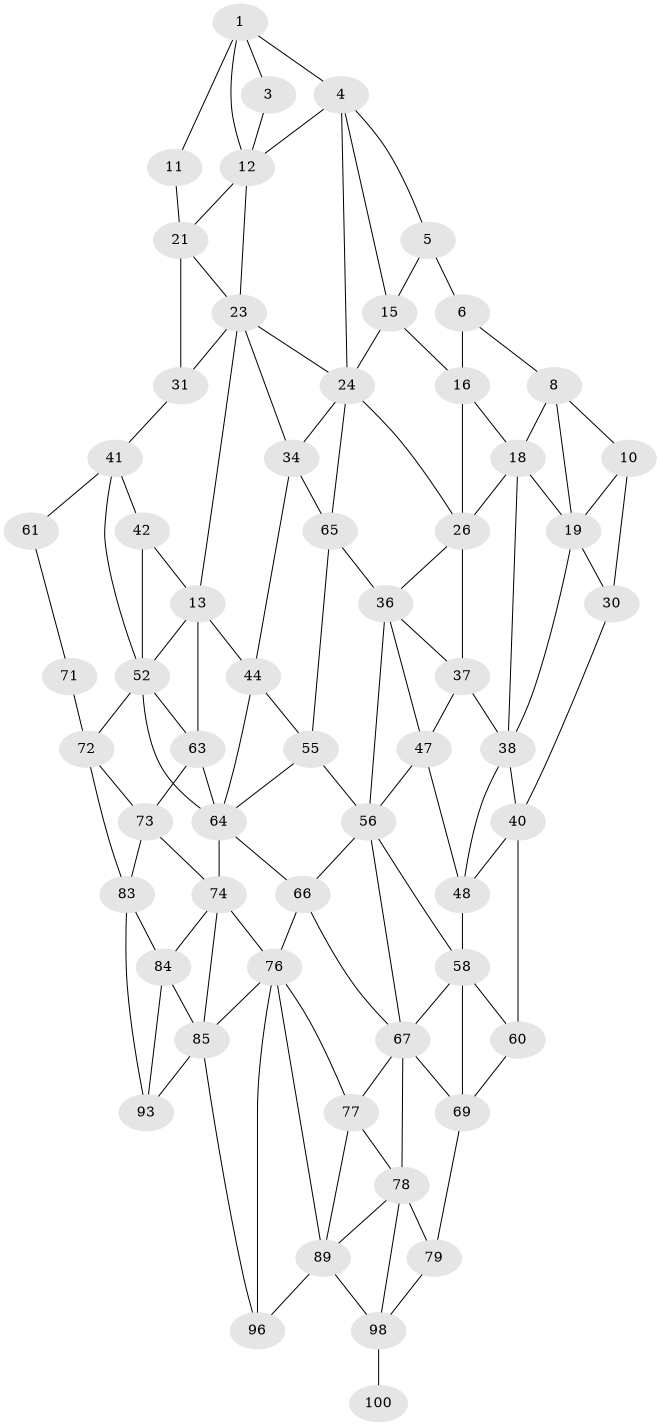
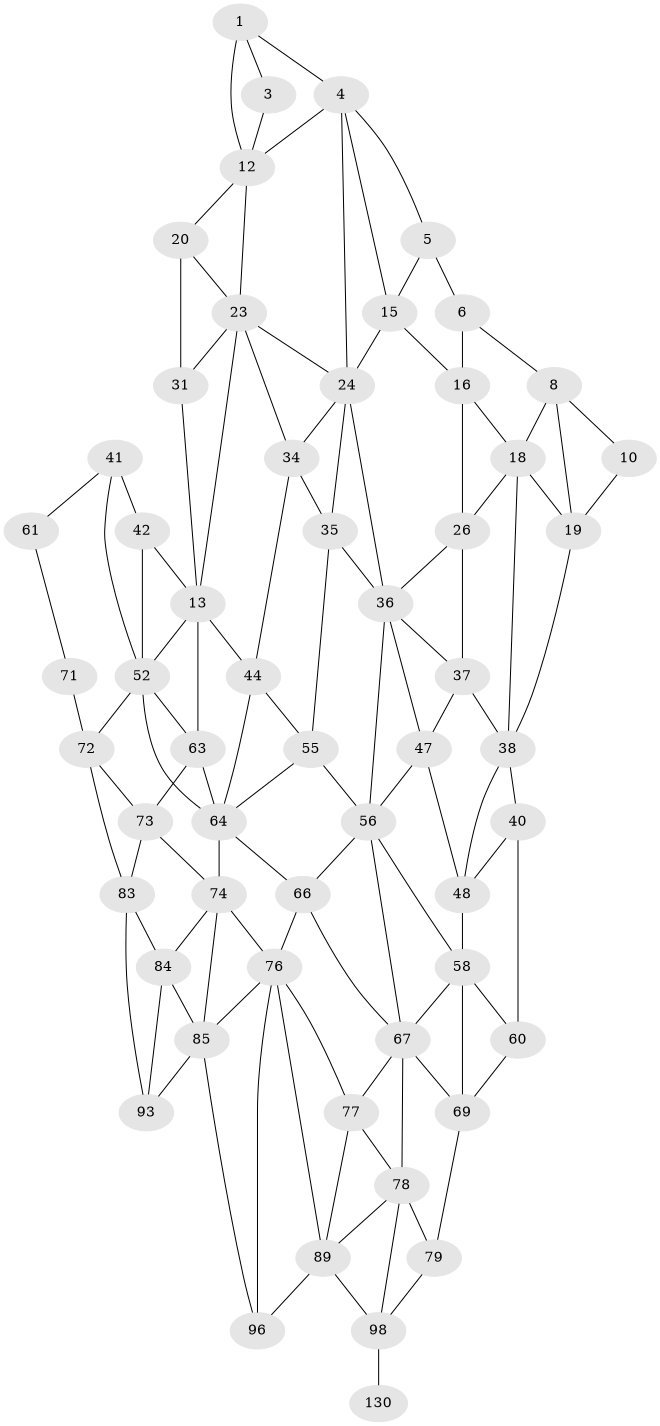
node "11": removed
node "21": label "21" -> "20"
edge "31" -- "41": now "31" -- "13"
edge "24" -- "26": now "24" -- "36"
node "65": label "65" -> "35"
node "30": removed
node "100": label "100" -> "130"
